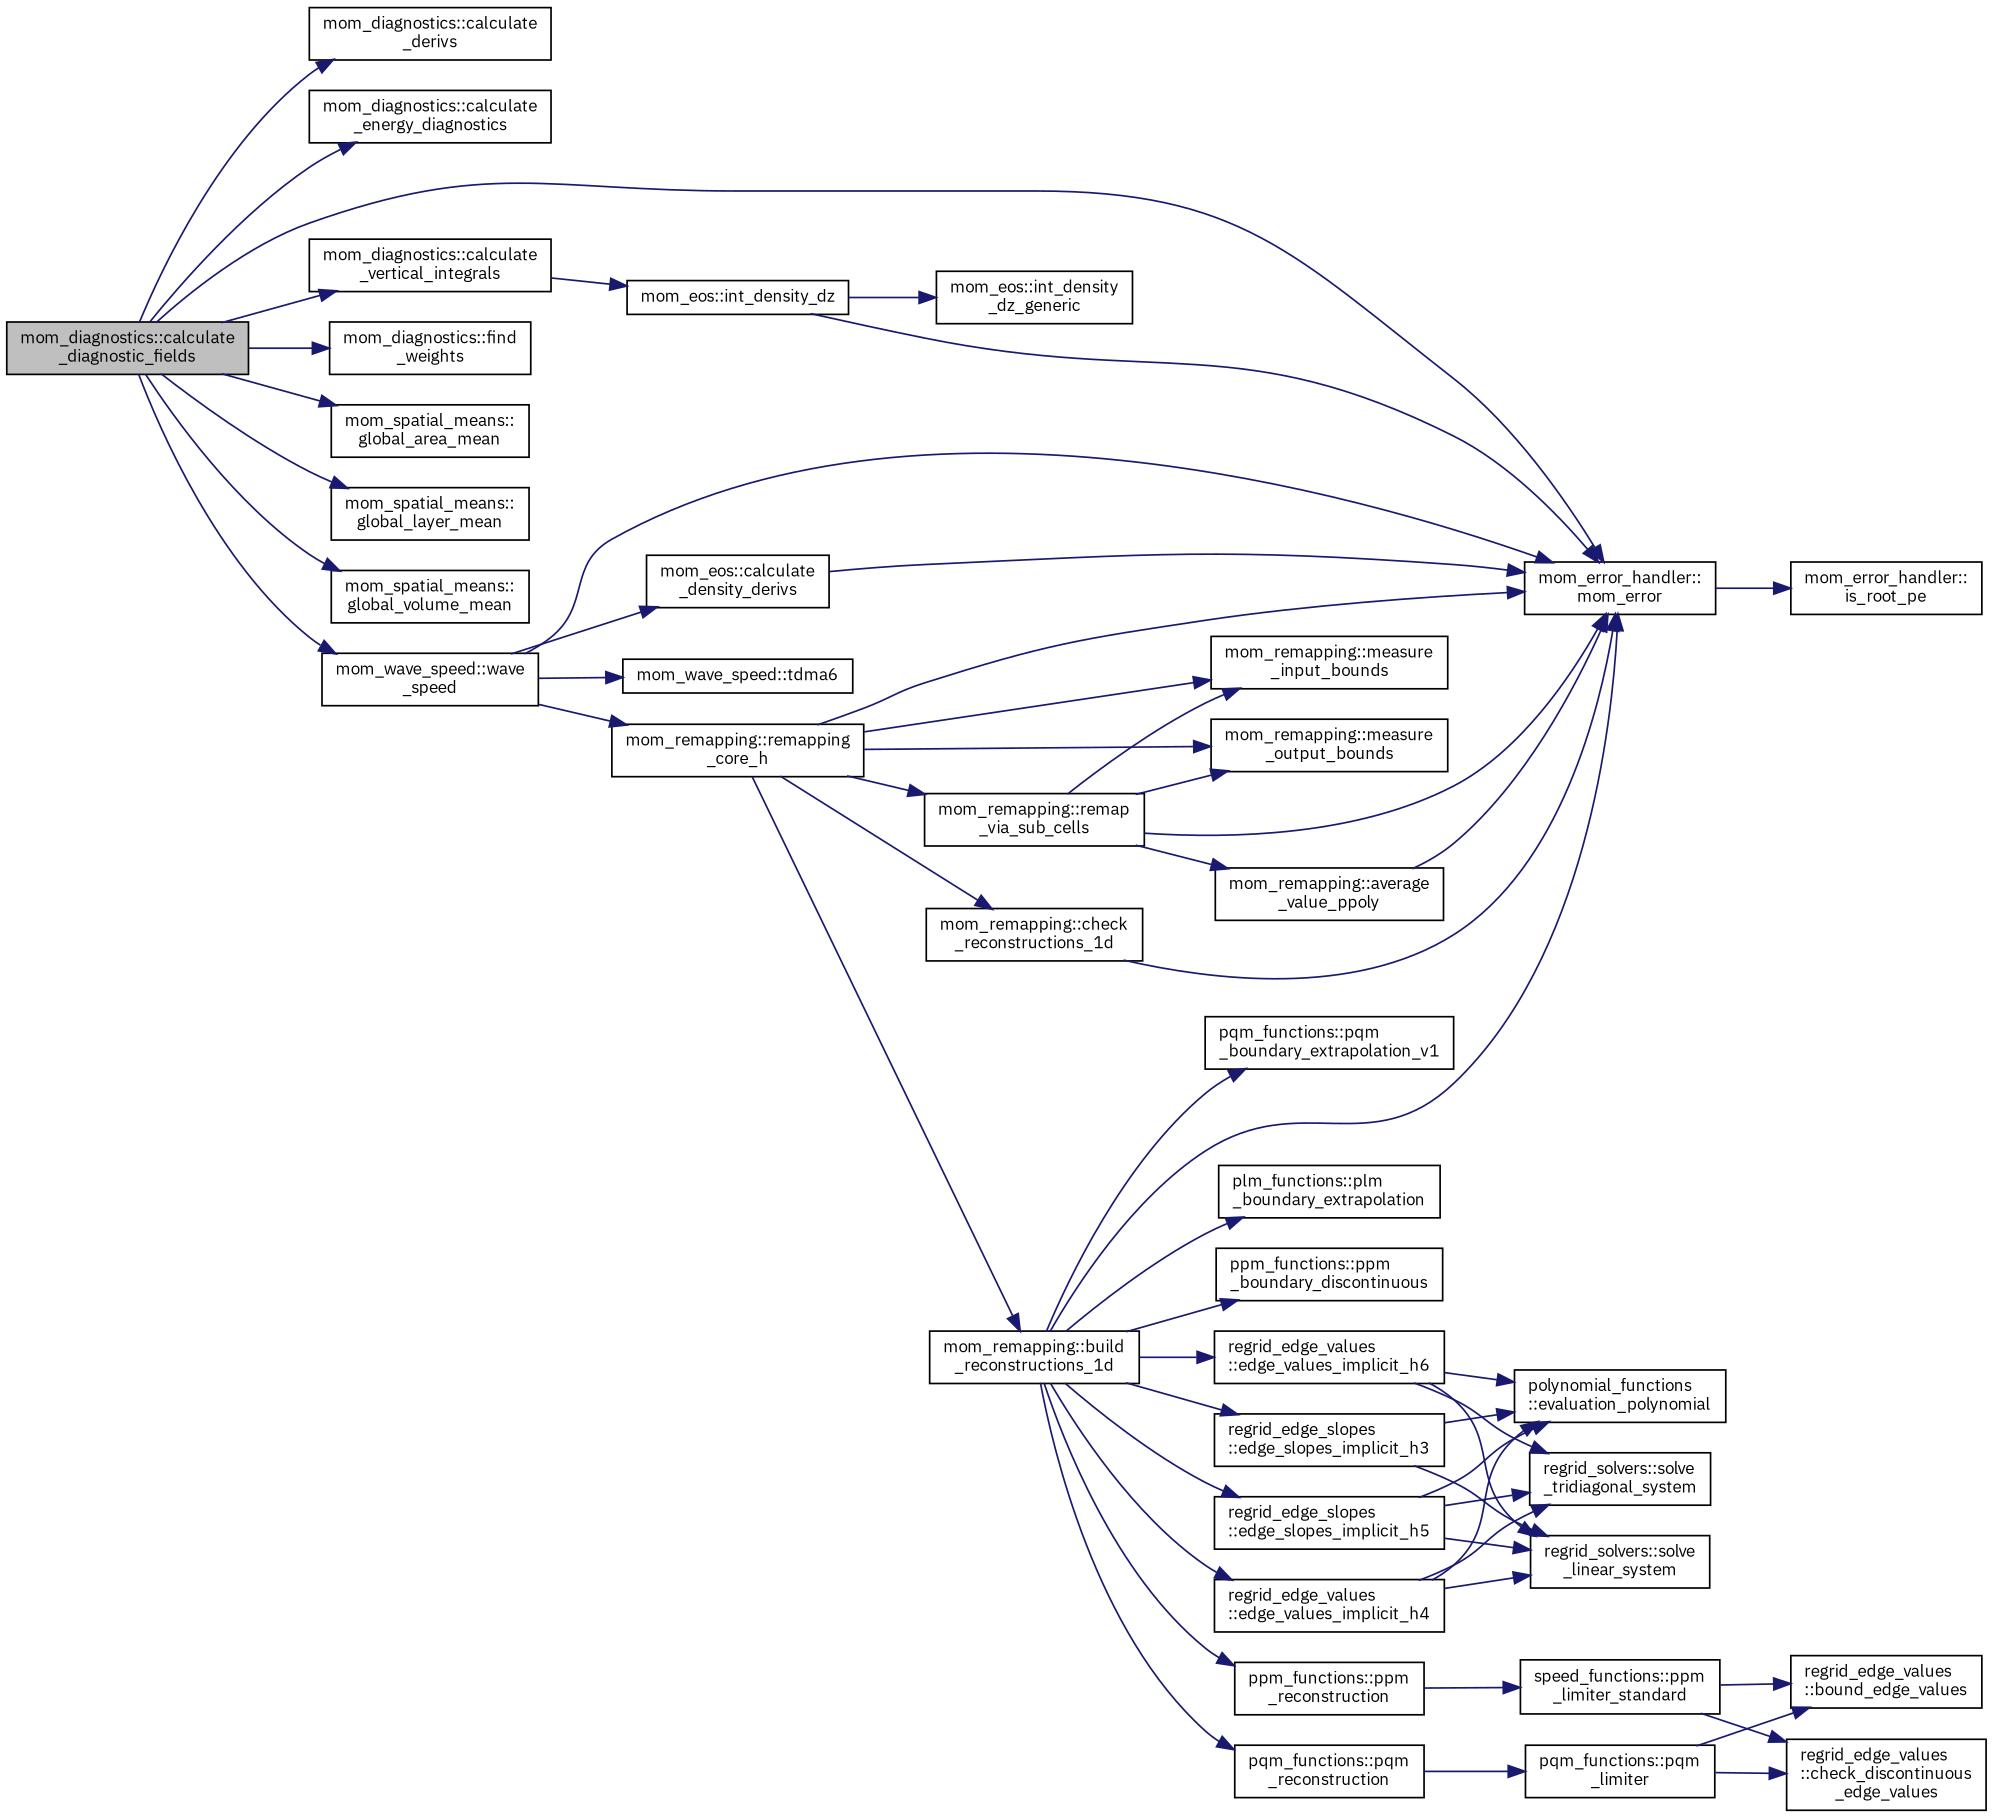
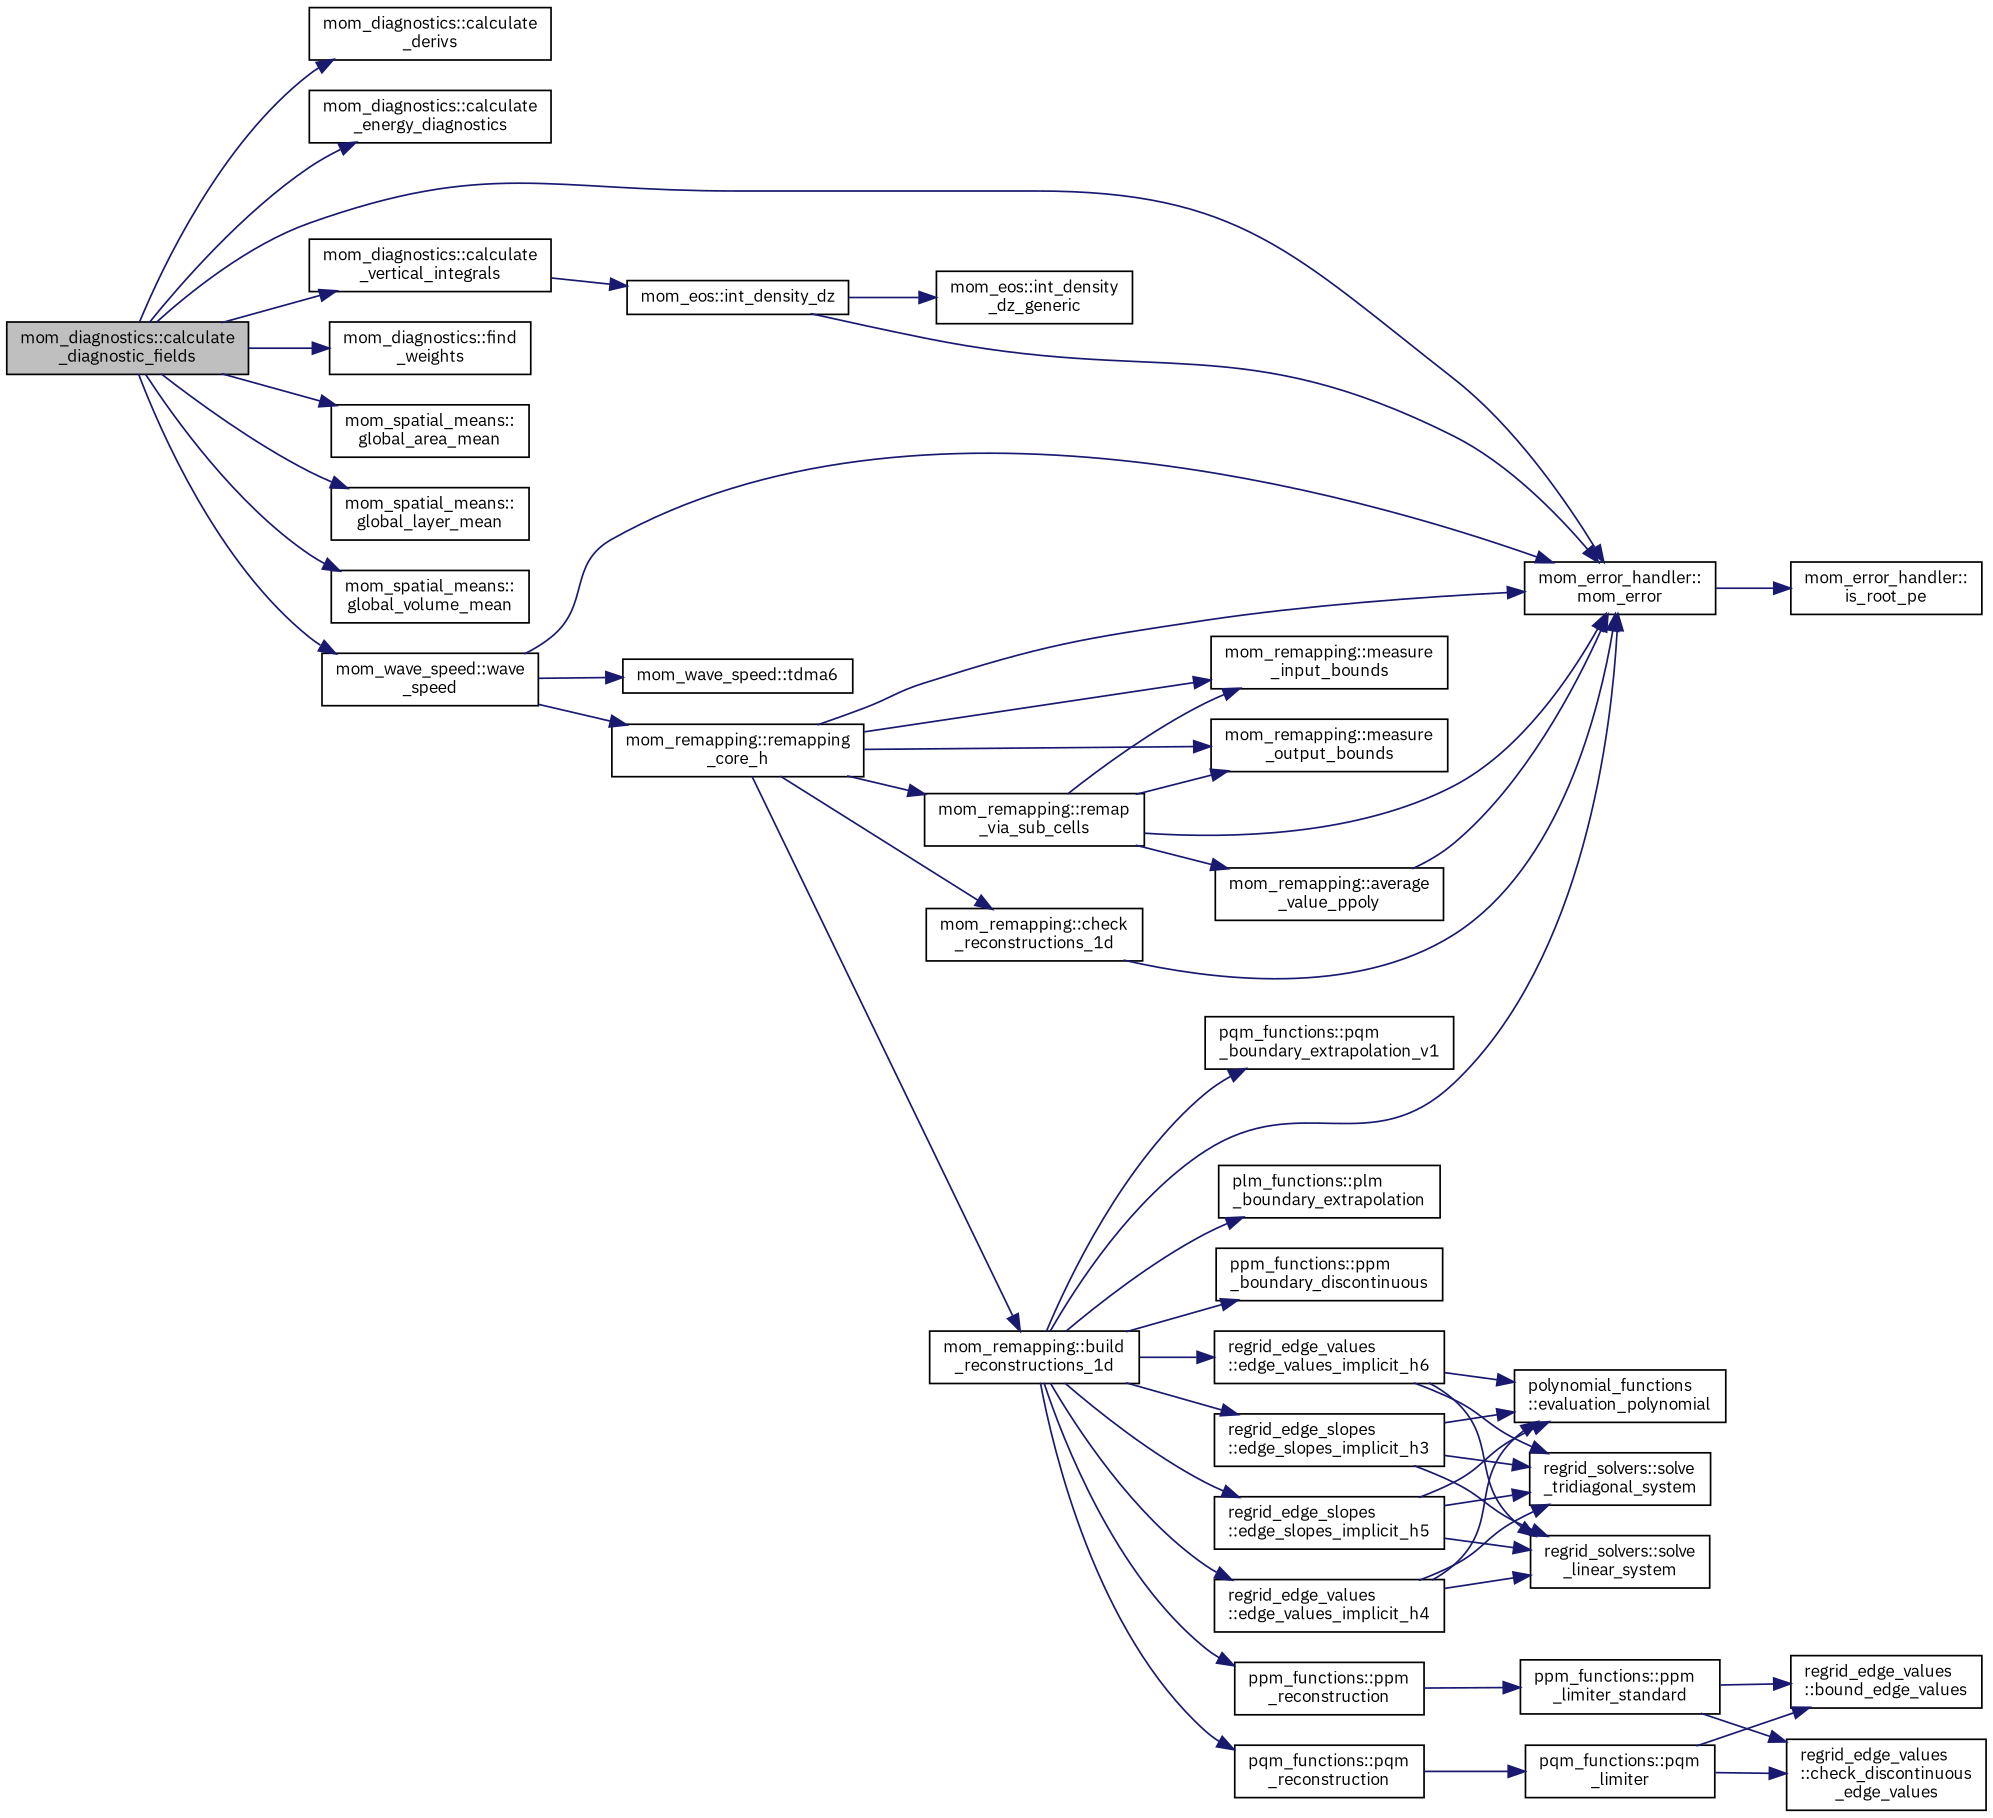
node "mom_eos::calculate _density_derivs": removed
edge "regrid_edge_slopes ::edge_slopes_implicit_h3" -> "regrid_solvers::solve _tridiagonal_system": added
node "speed_functions::ppm _limiter_standard": label "speed_functions::ppm _limiter_standard" -> "ppm_functions::ppm _limiter_standard"
